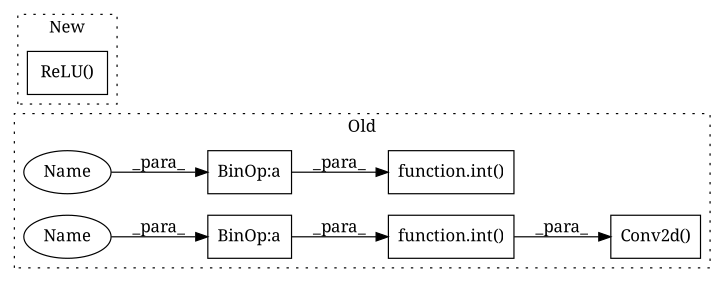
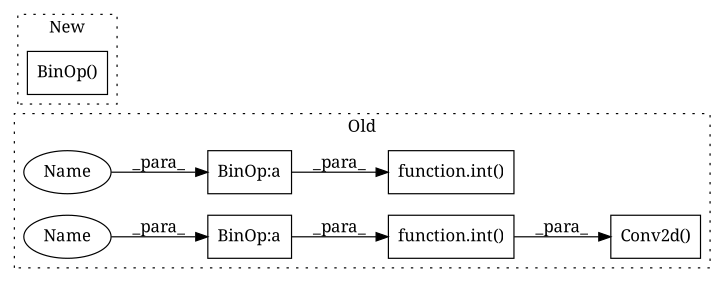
node "ReLU()": label "ReLU()" -> "BinOp()"
